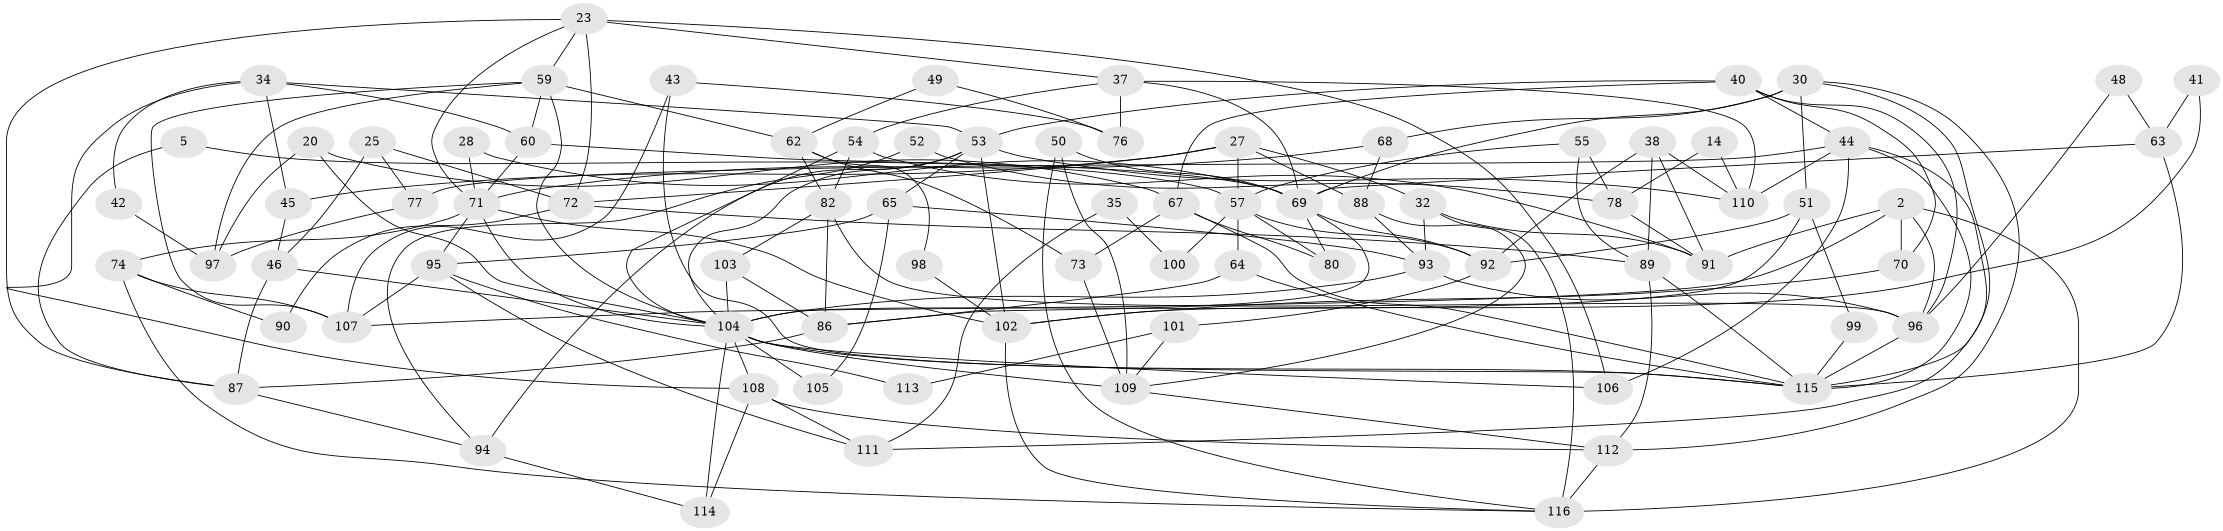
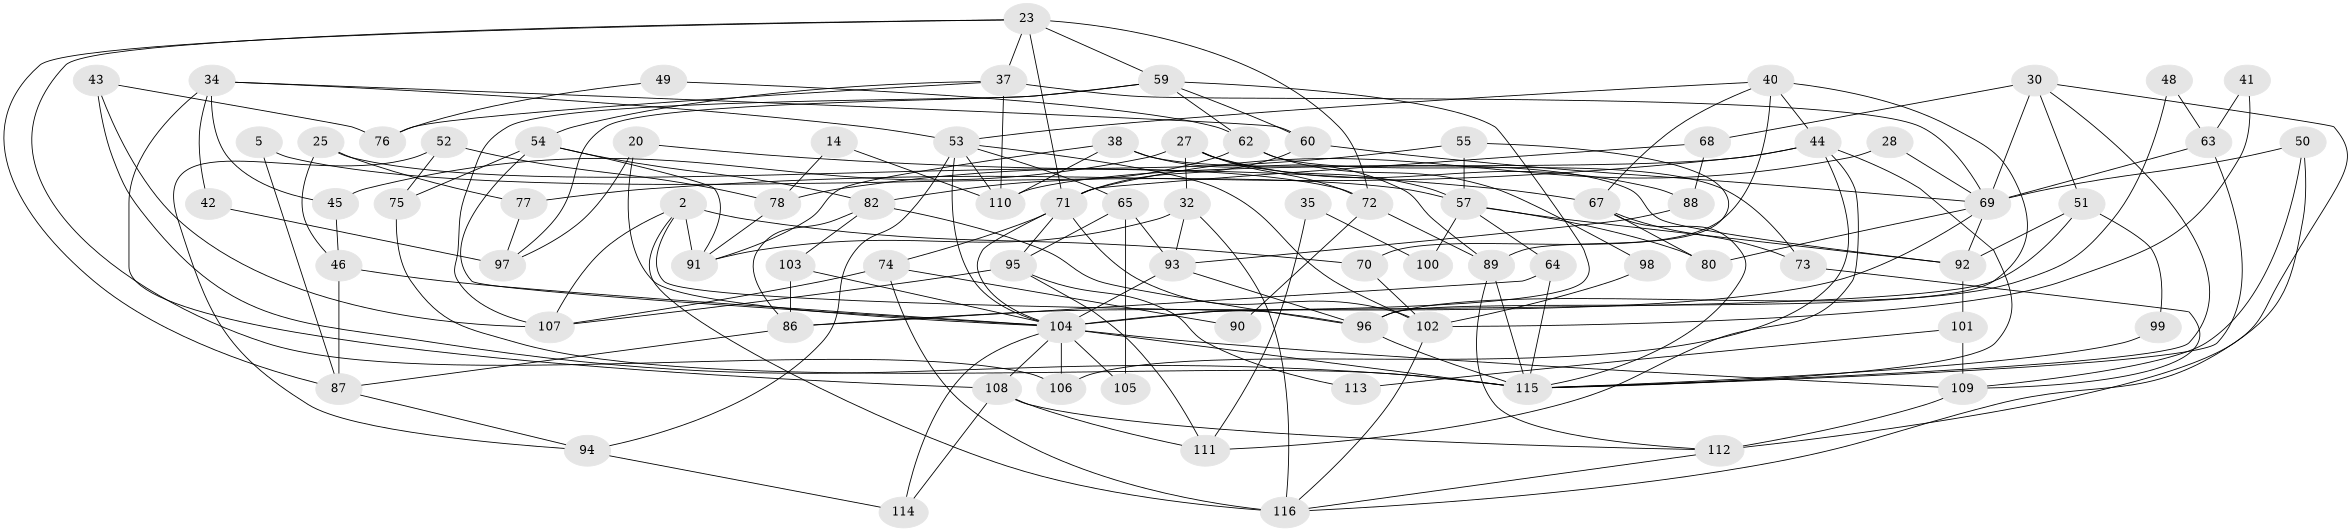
node "75": added
edge "88" -- "109": removed
